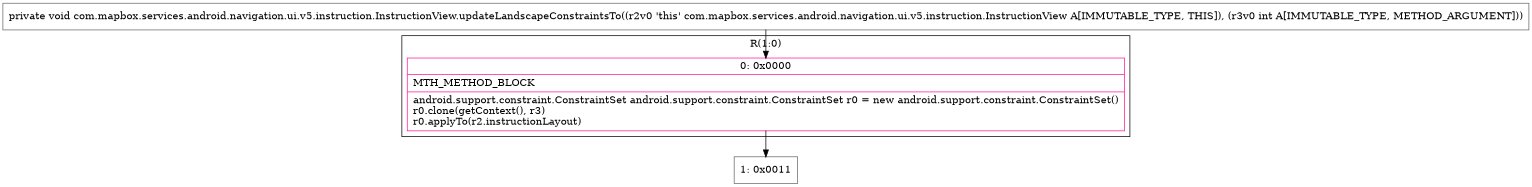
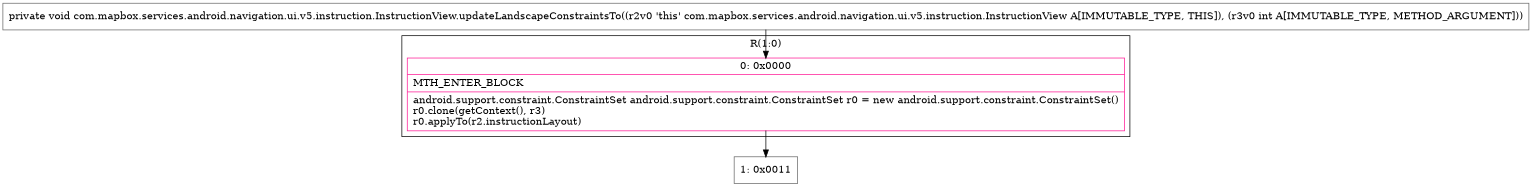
node "0: 0x0000": text "MTH_METHOD_BLOCK" -> "MTH_ENTER_BLOCK"
